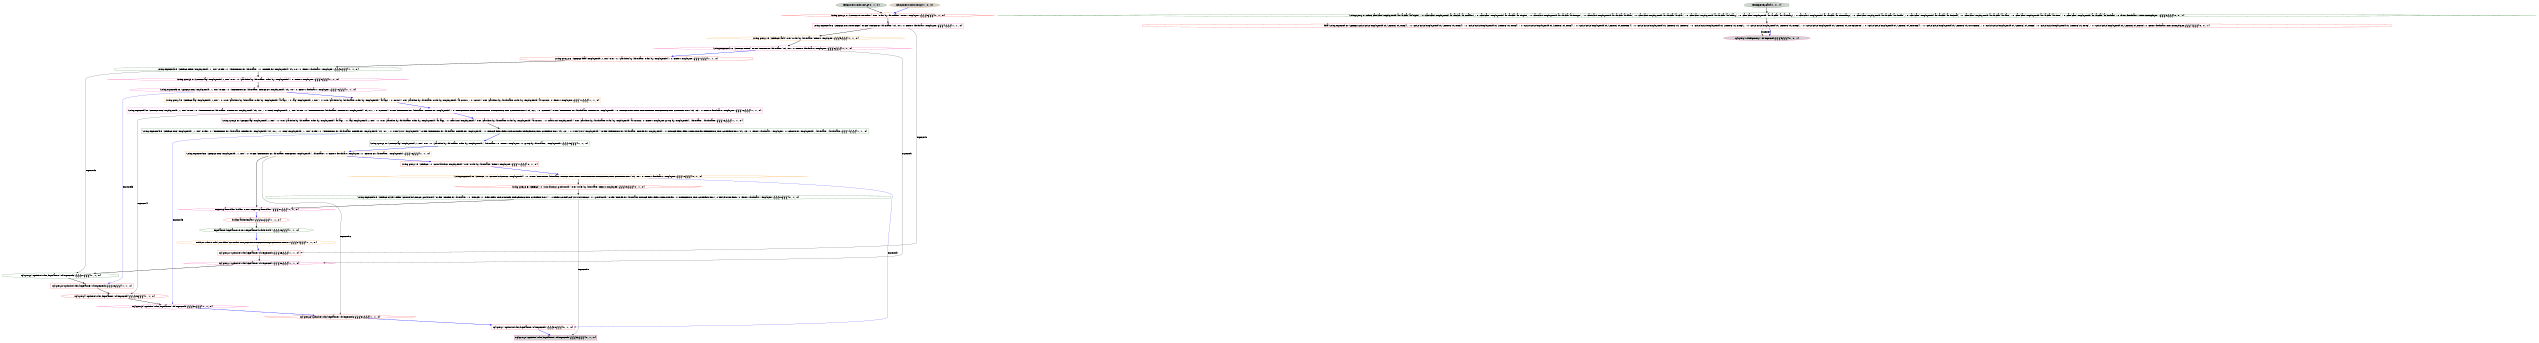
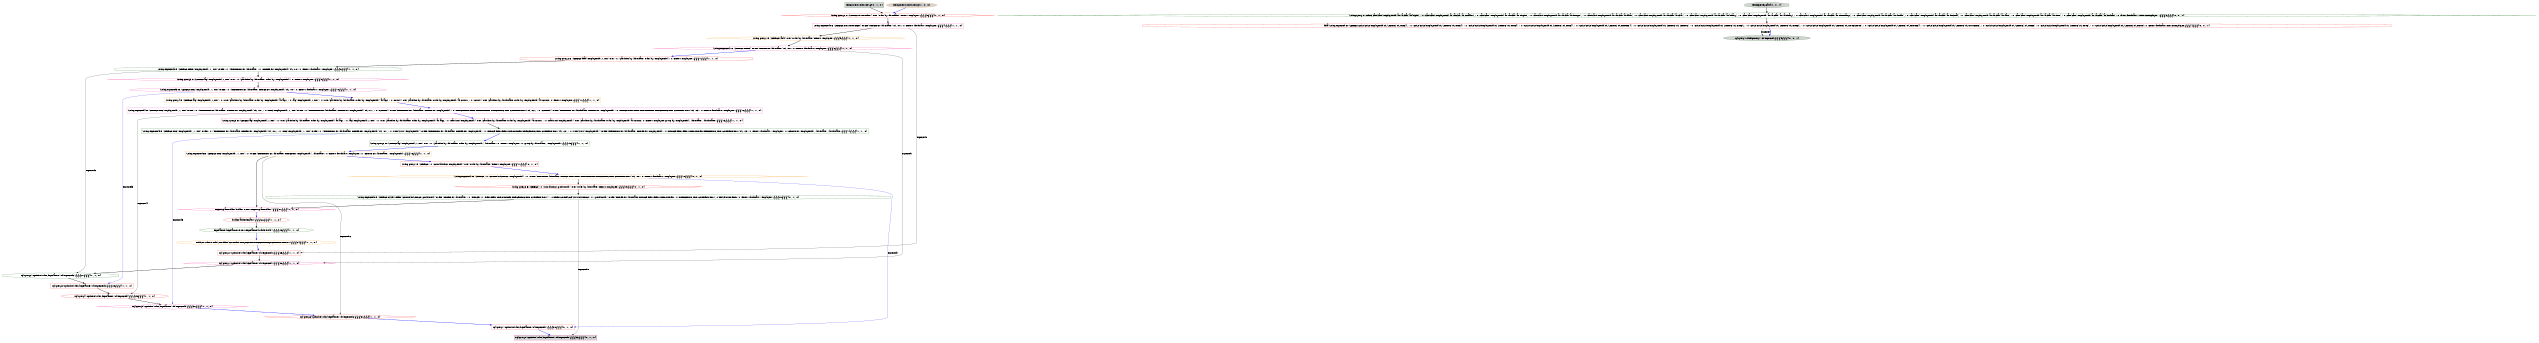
node "testConvertWindowToSql['0', '1', '0']": shape ellipse -> box
node "sql(query).withBigQuery().ok(expected)@@@5@@@['0', '0', '1']": color deeppink -> darkgreen
